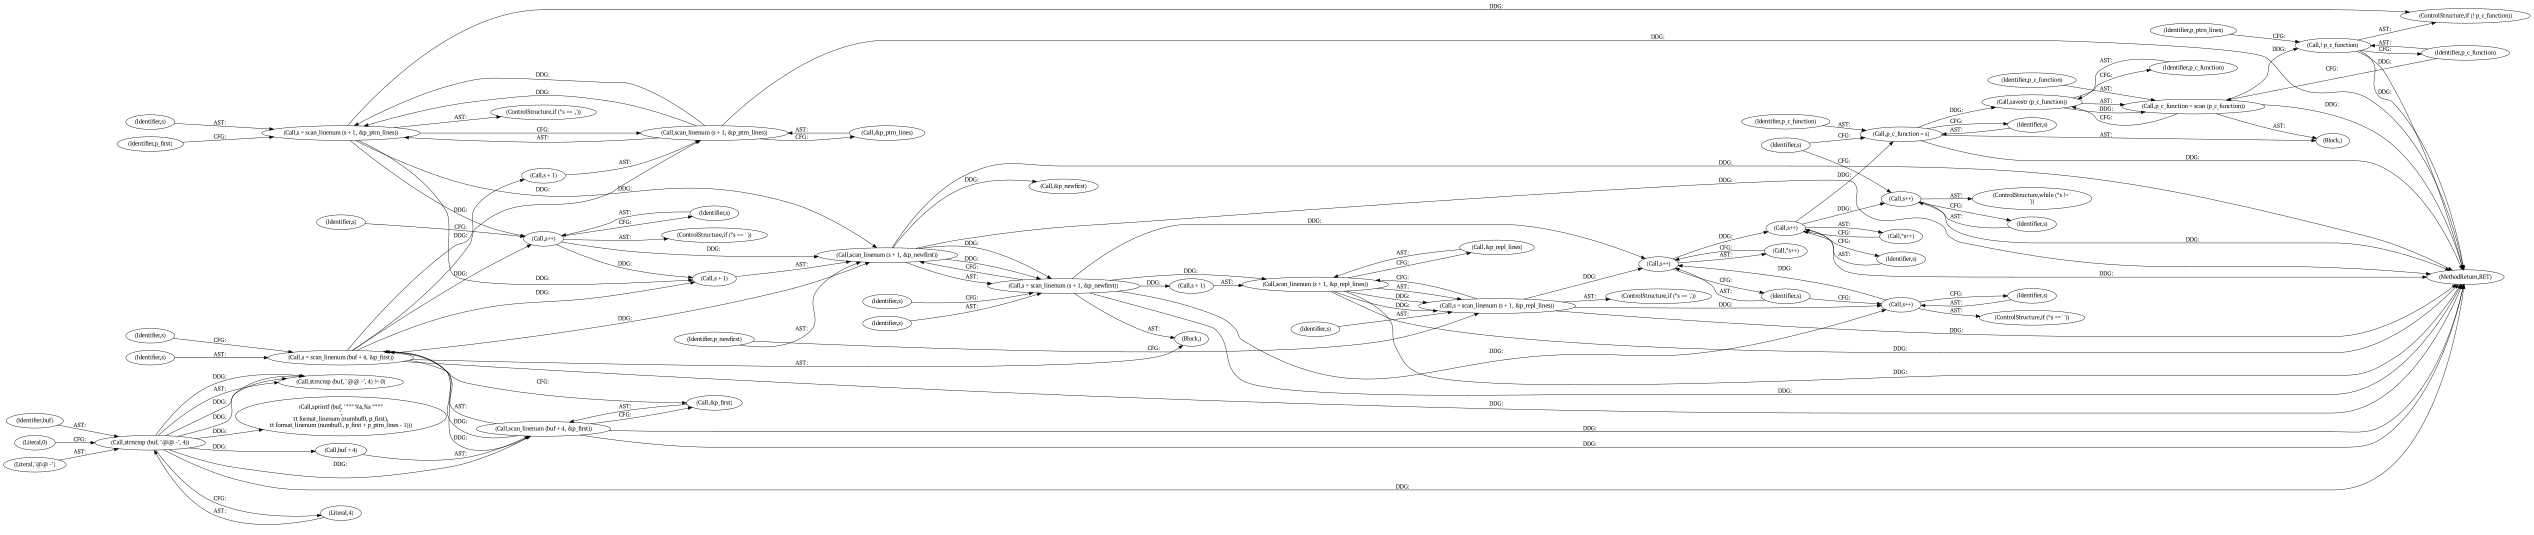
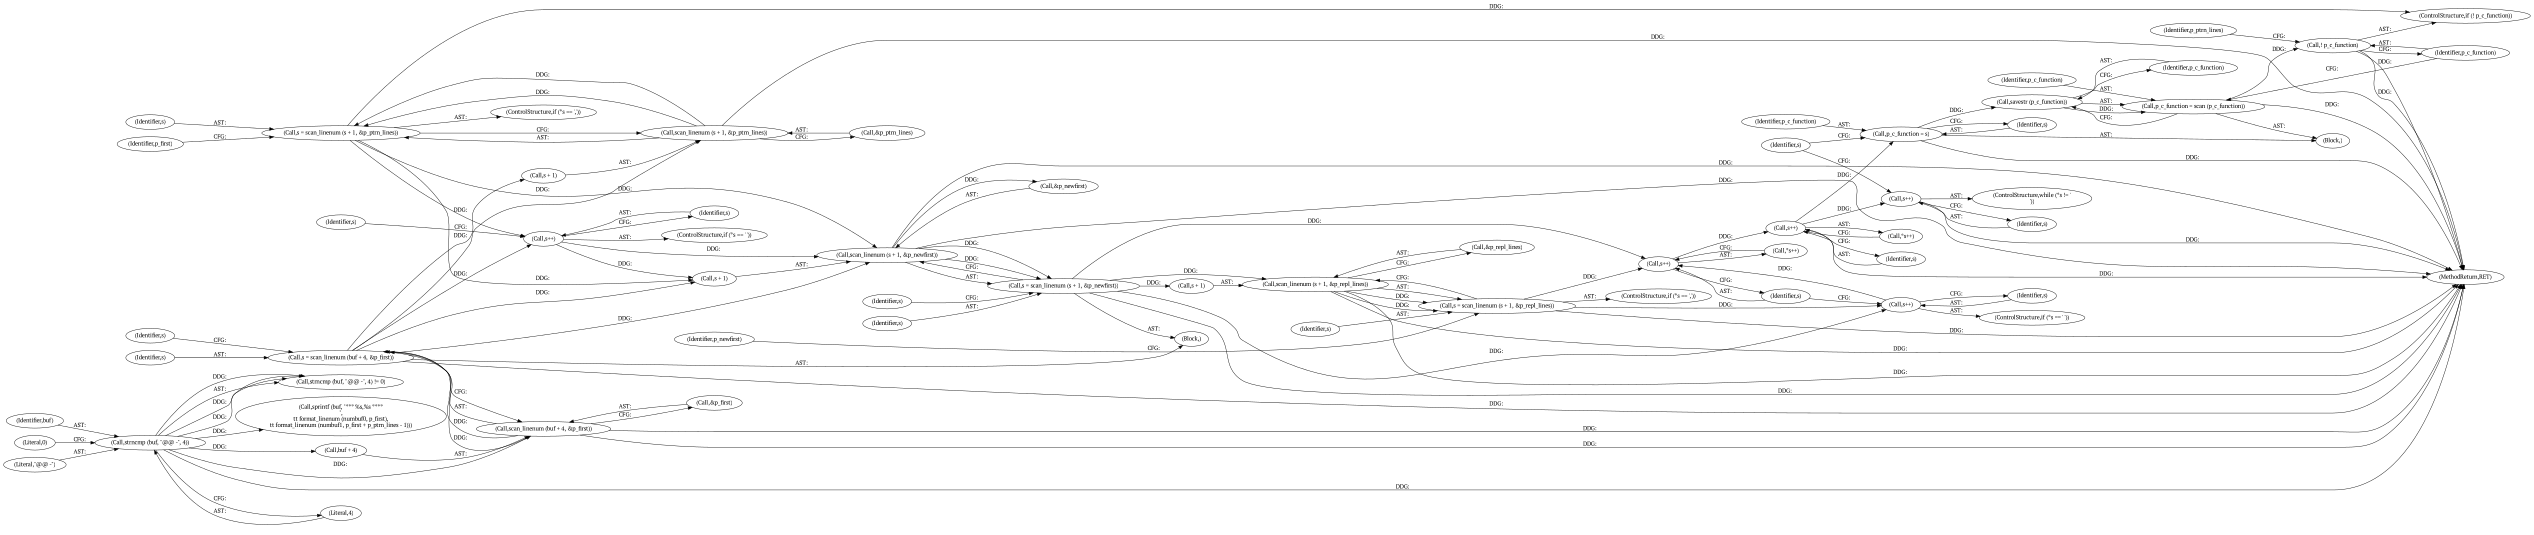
edge "(Identifier,p_newfirst)" -> "(Call,scan_linenum (s + 1, &p_newfirst))": now "(Call,&p_newfirst)" -> "(Call,scan_linenum (s + 1, &p_newfirst))"
edge "(Call,s = scan_linenum (buf + 4, &p_first))" -> "(Call,&p_first)": now "(Call,s = scan_linenum (buf + 4, &p_first))" -> "(Call,scan_linenum (buf + 4, &p_first))"
